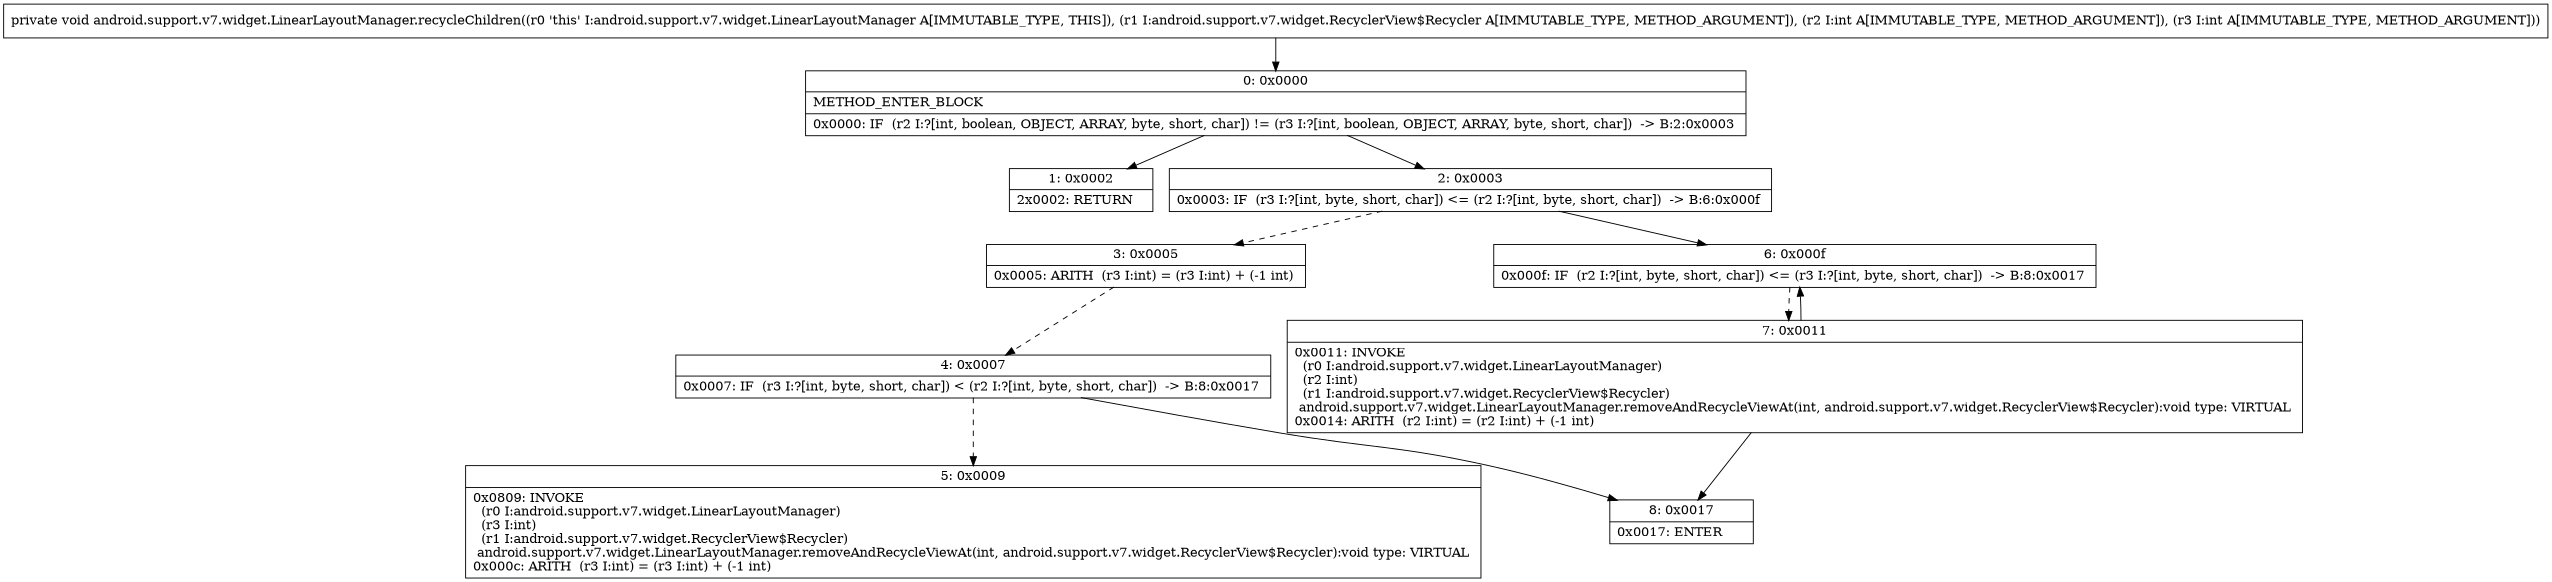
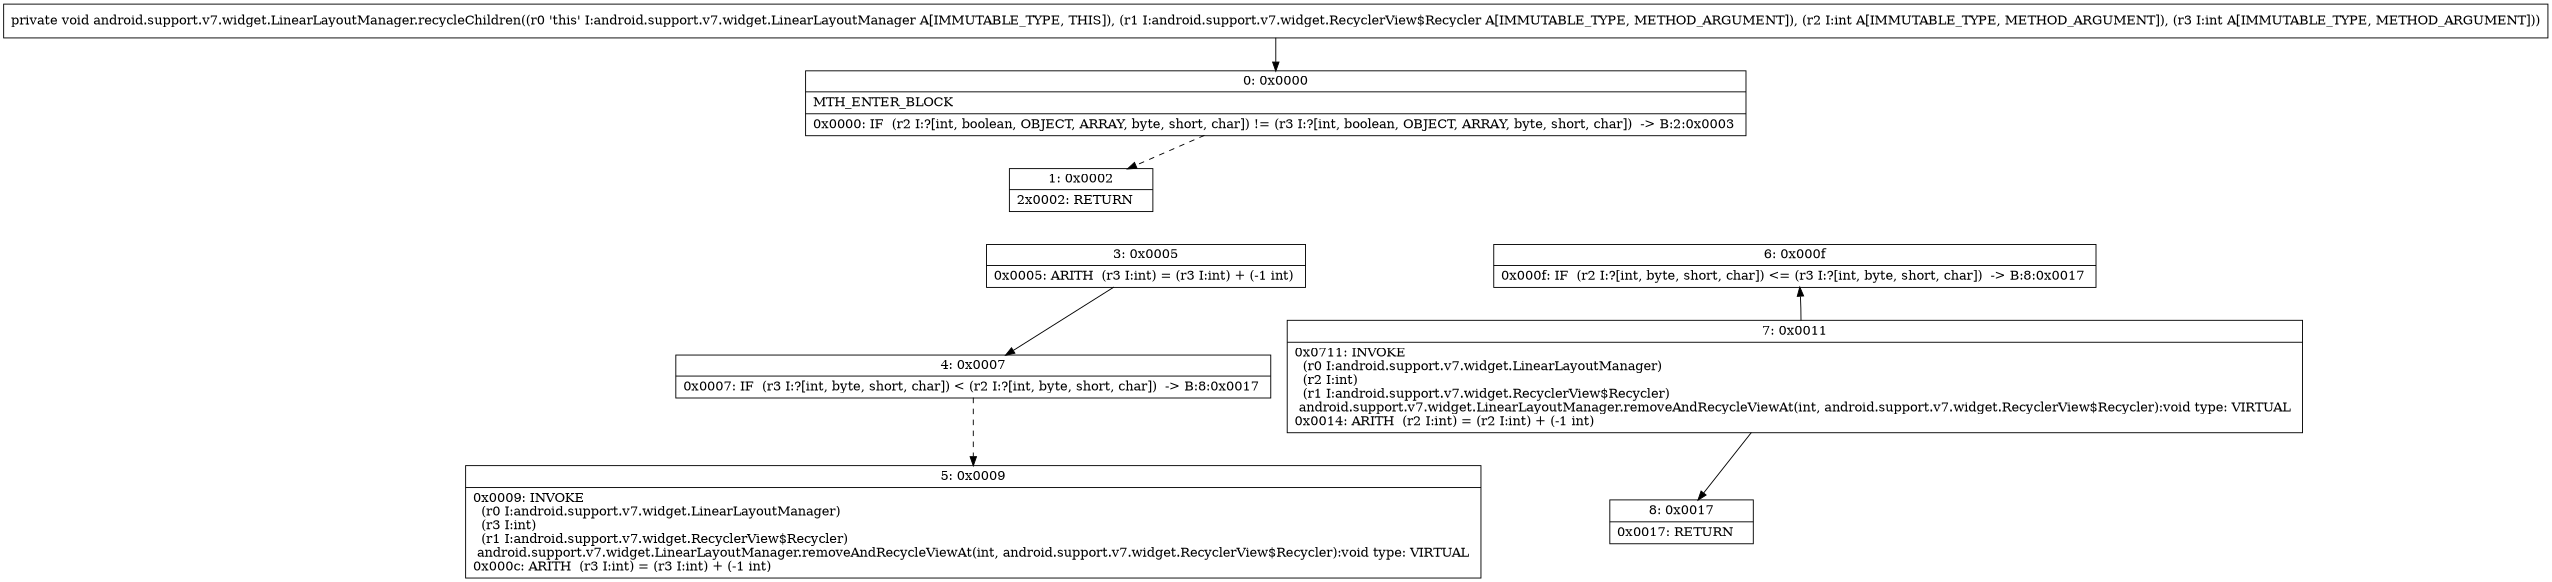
node "0: 0x0000": text "METHOD_ENTER_BLOCK" -> "MTH_ENTER_BLOCK"
edge "0: 0x0000" -> "1: 0x0002": style solid -> dashed
node "2: 0x0003": removed
edge "6: 0x000f" -> "7: 0x0011": removed
edge "3: 0x0005" -> "4: 0x0007": style dashed -> solid
node "7: 0x0011": text "0x0011: INVOKE" -> "0x0711: INVOKE"
edge "4: 0x0007" -> "8: 0x0017": removed
node "5: 0x0009": text "0x0809: INVOKE" -> "0x0009: INVOKE"
node "8: 0x0017": text "0x0017: ENTER" -> "0x0017: RETURN"
